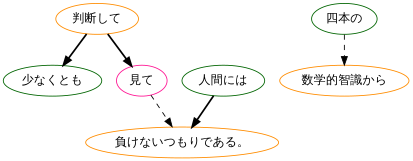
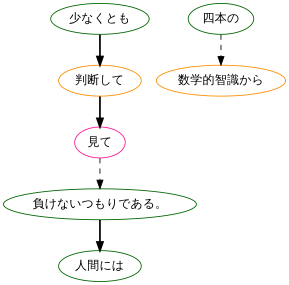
edge "判断して" -> "少なくとも": reversed
edge "人間には" -> "負けないつもりである。": reversed
node "負けないつもりである。": color darkorange -> darkgreen
